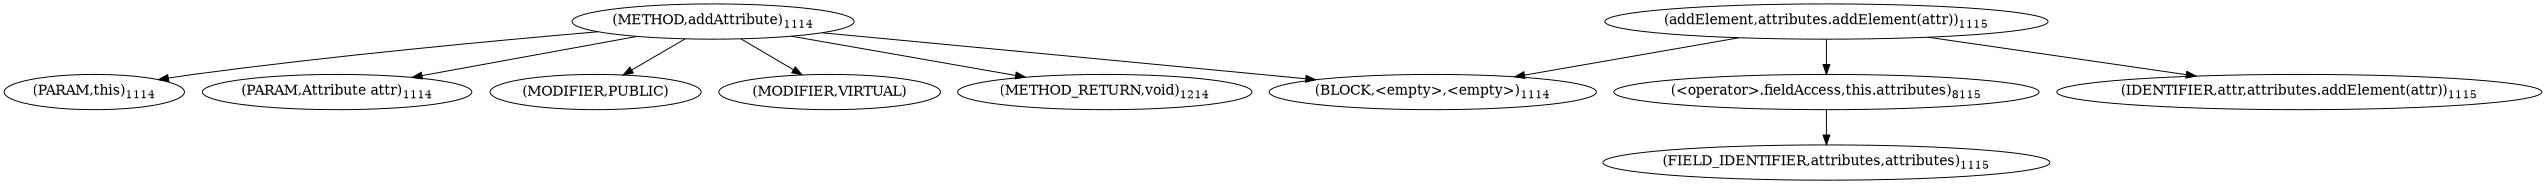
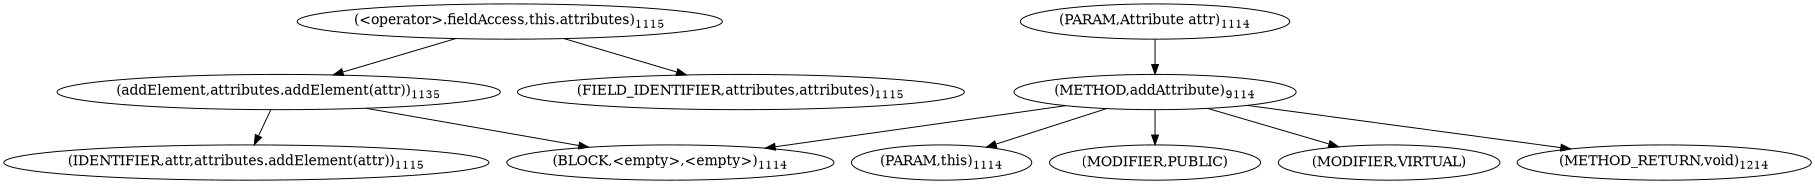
node "(METHOD,addAttribute)": text "1114" -> "9114"
node "(addElement,attributes.addElement(attr))": text "1115" -> "1135"
edge "(addElement,attributes.addElement(attr))" -> "(<operator>.fieldAccess,this.attributes)": reversed
edge "(METHOD,addAttribute)" -> "(PARAM,Attribute attr)": reversed
node "(<operator>.fieldAccess,this.attributes)": text "8115" -> "1115"
